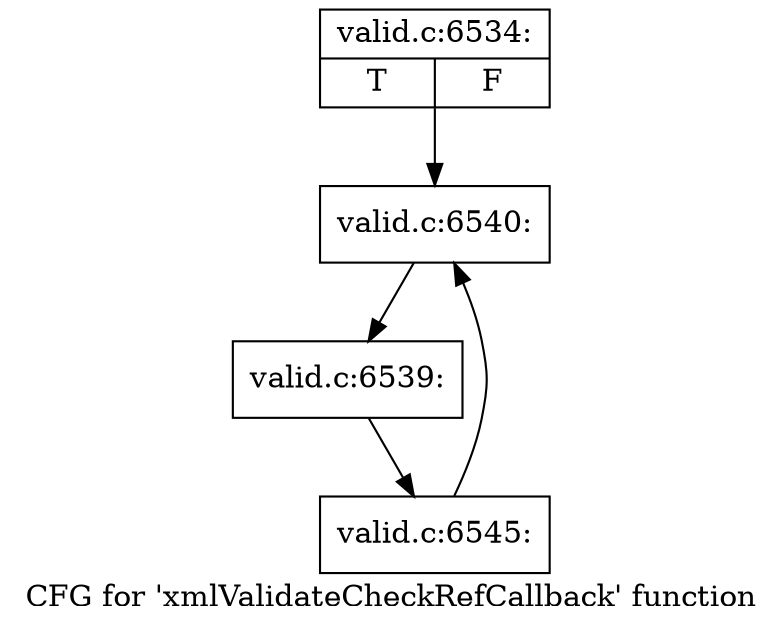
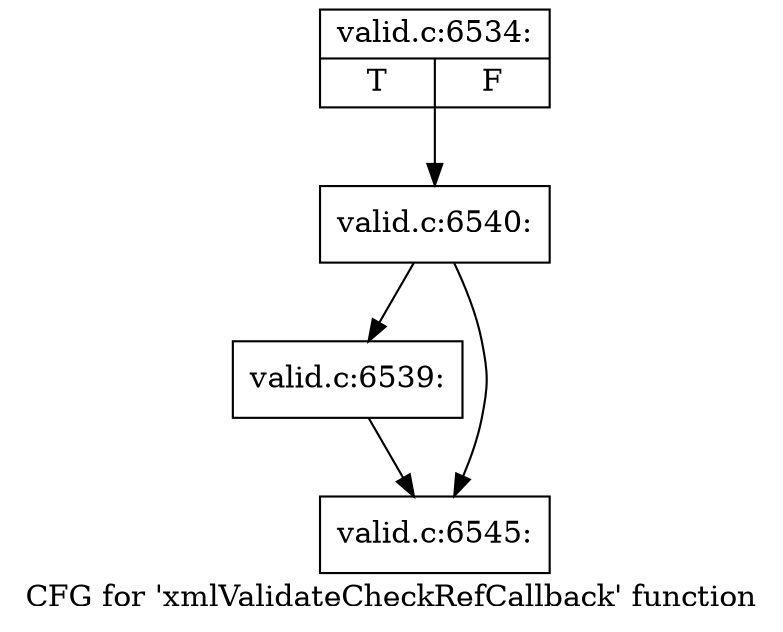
edge "valid.c:6545:" -> "valid.c:6540:": reversed
